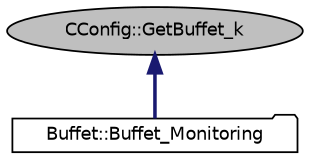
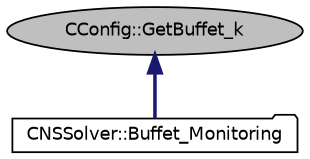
node "Buffet::Buffet_Monitoring": label "Buffet::Buffet_Monitoring" -> "CNSSolver::Buffet_Monitoring"
